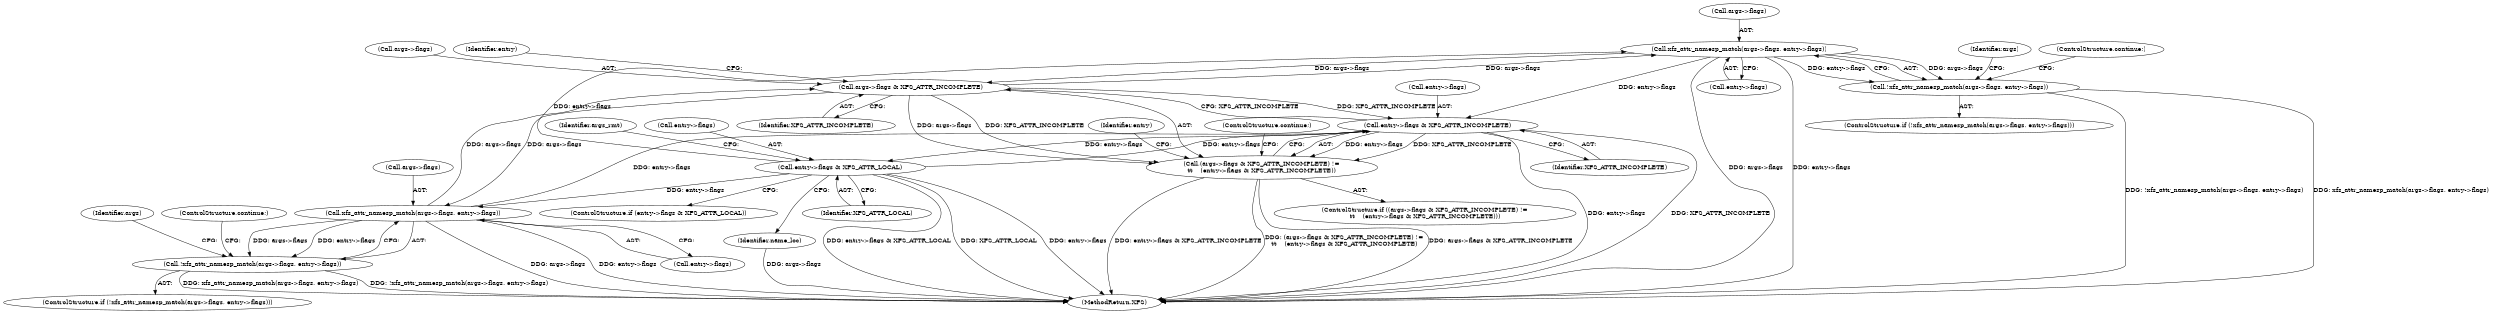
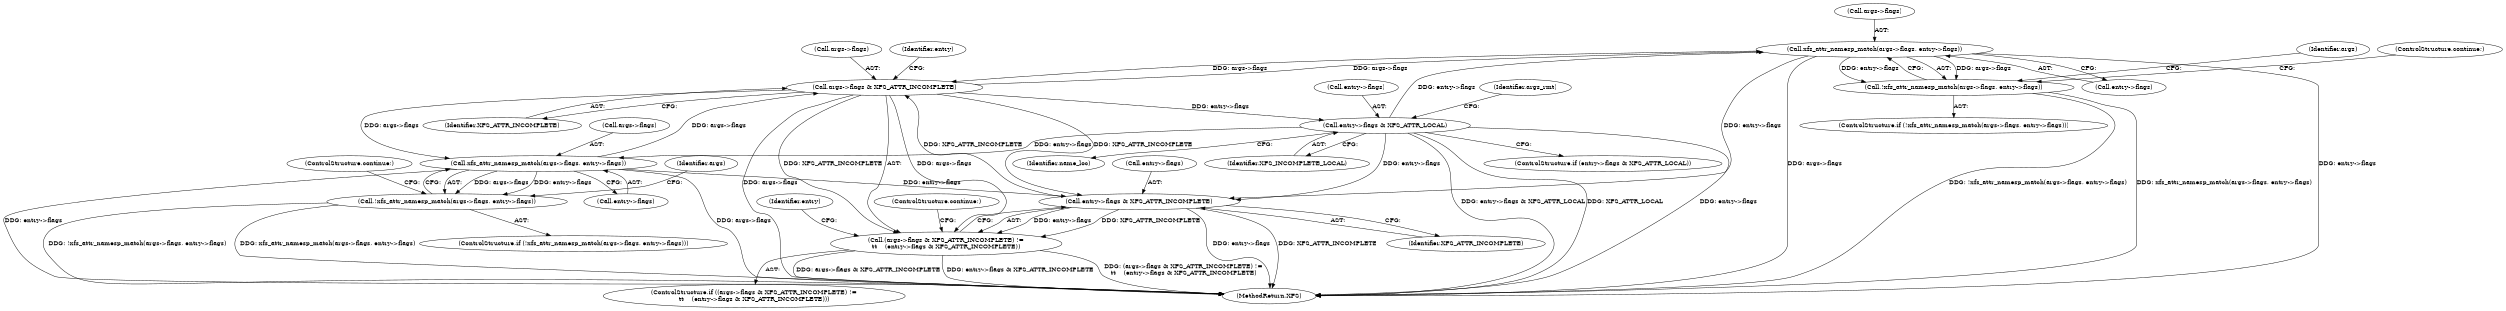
edge "(Call,entry->flags & XFS_ATTR_INCOMPLETE)" -> "(Call,args->flags & XFS_ATTR_INCOMPLETE)": label "CFG: XFS_ATTR_INCOMPLETE" -> "DDG: XFS_ATTR_INCOMPLETE"
edge "(Call,entry->flags & XFS_ATTR_INCOMPLETE)" -> "(Call,entry->flags & XFS_ATTR_LOCAL)": now "(Call,args->flags & XFS_ATTR_INCOMPLETE)" -> "(Call,entry->flags & XFS_ATTR_LOCAL)"
node "(Identifier,XFS_ATTR_LOCAL)": label "(Identifier,XFS_ATTR_LOCAL)" -> "(Identifier,XFS_INCOMPLETE_LOCAL)"
edge "(Identifier,name_loc)" -> "(MethodReturn,XFS)": now "(Call,args->flags & XFS_ATTR_INCOMPLETE)" -> "(MethodReturn,XFS)"
